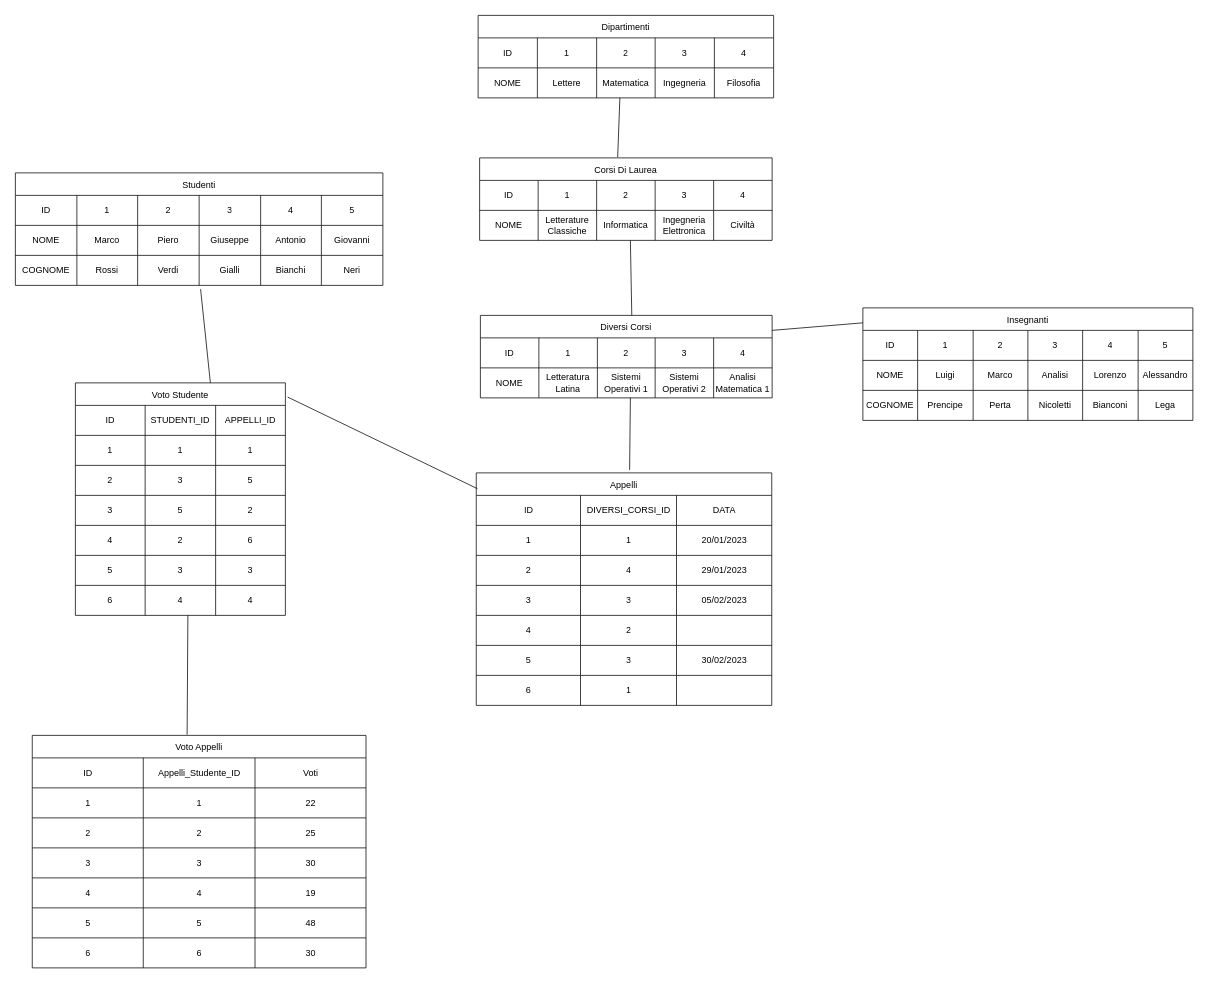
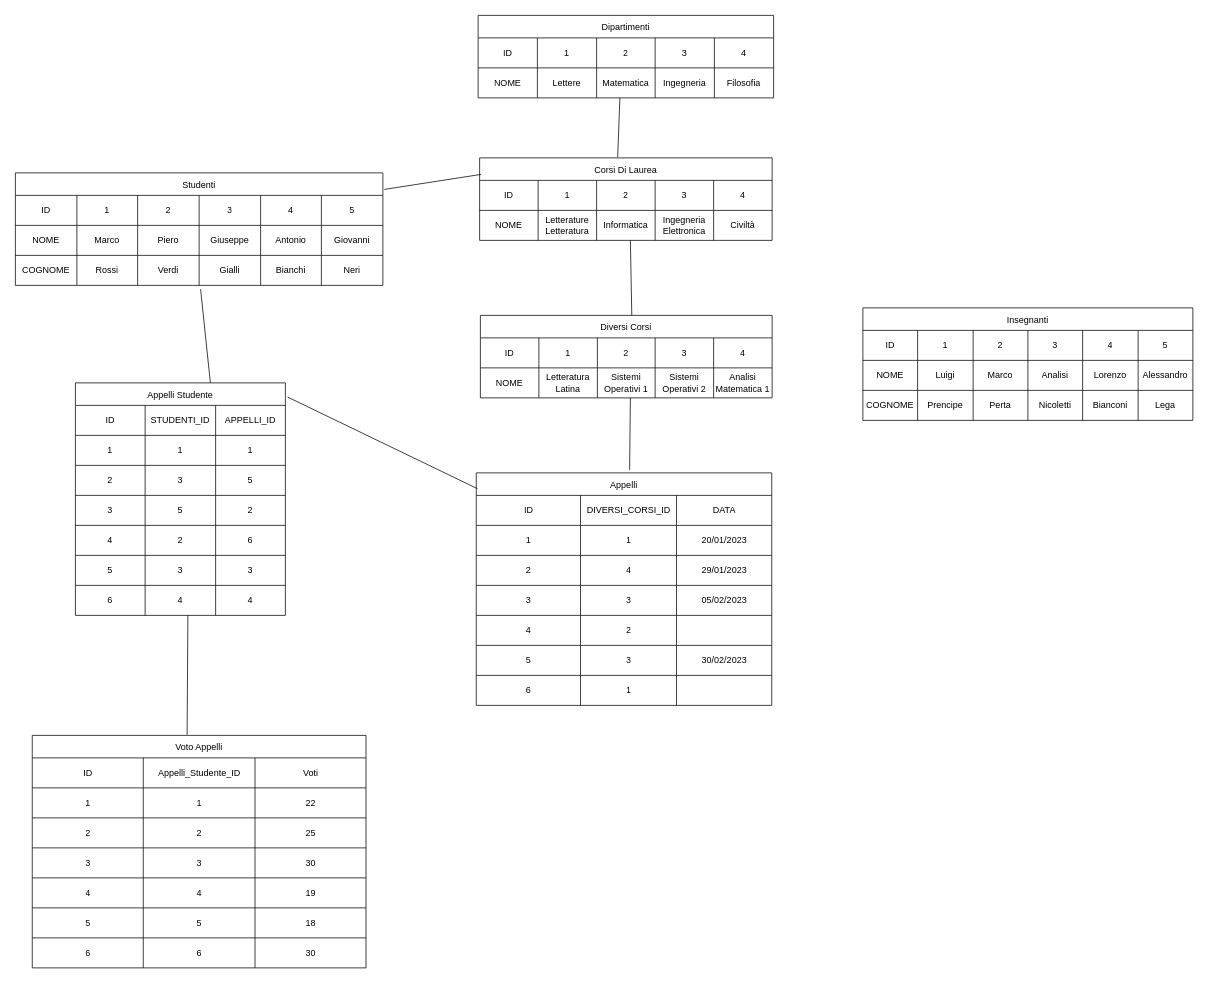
edge "Corsi Di Laurea" -- "Studenti": added
node "Letterature Classiche": label "Letterature Classiche" -> "Letterature Letteratura"
edge "Diversi Corsi" -- "Insegnanti": removed
node "Voto Studente": label "Voto Studente" -> "Appelli Studente"
node "48": label "48" -> "18"
